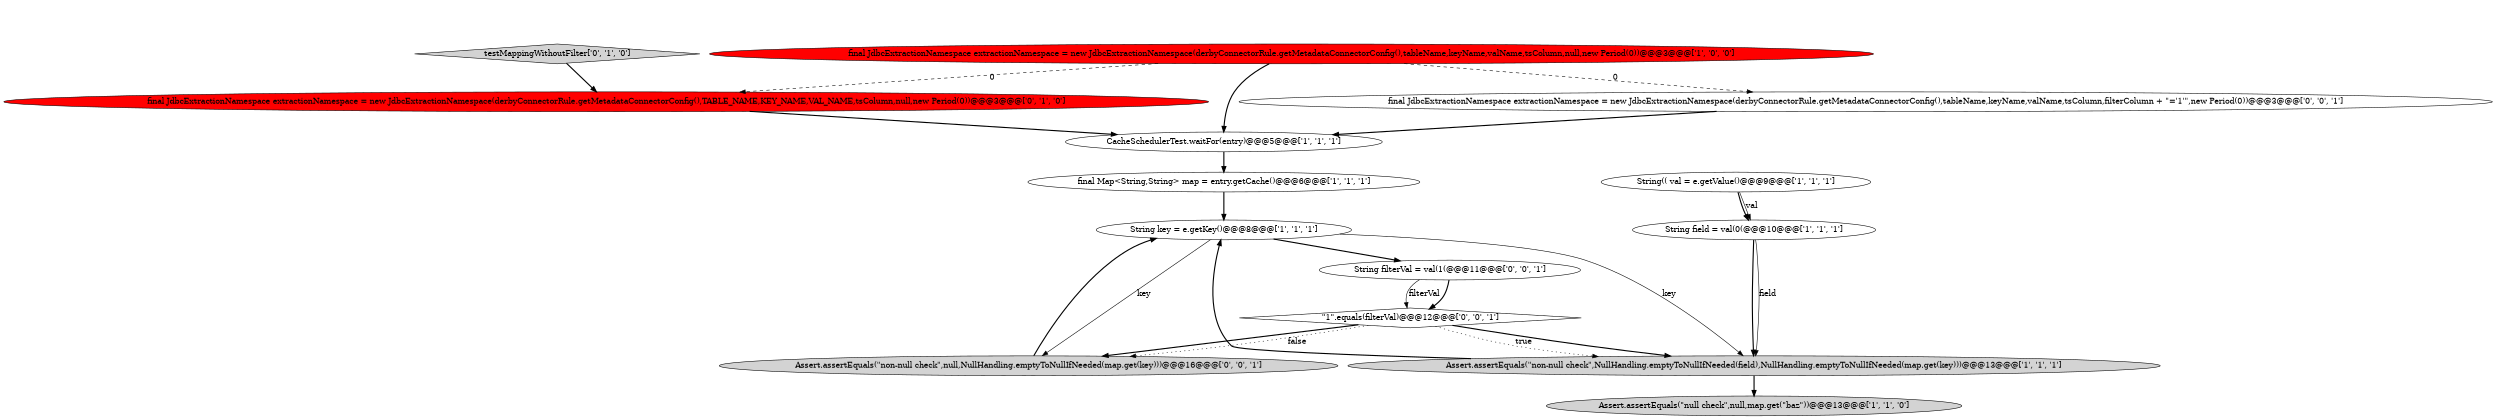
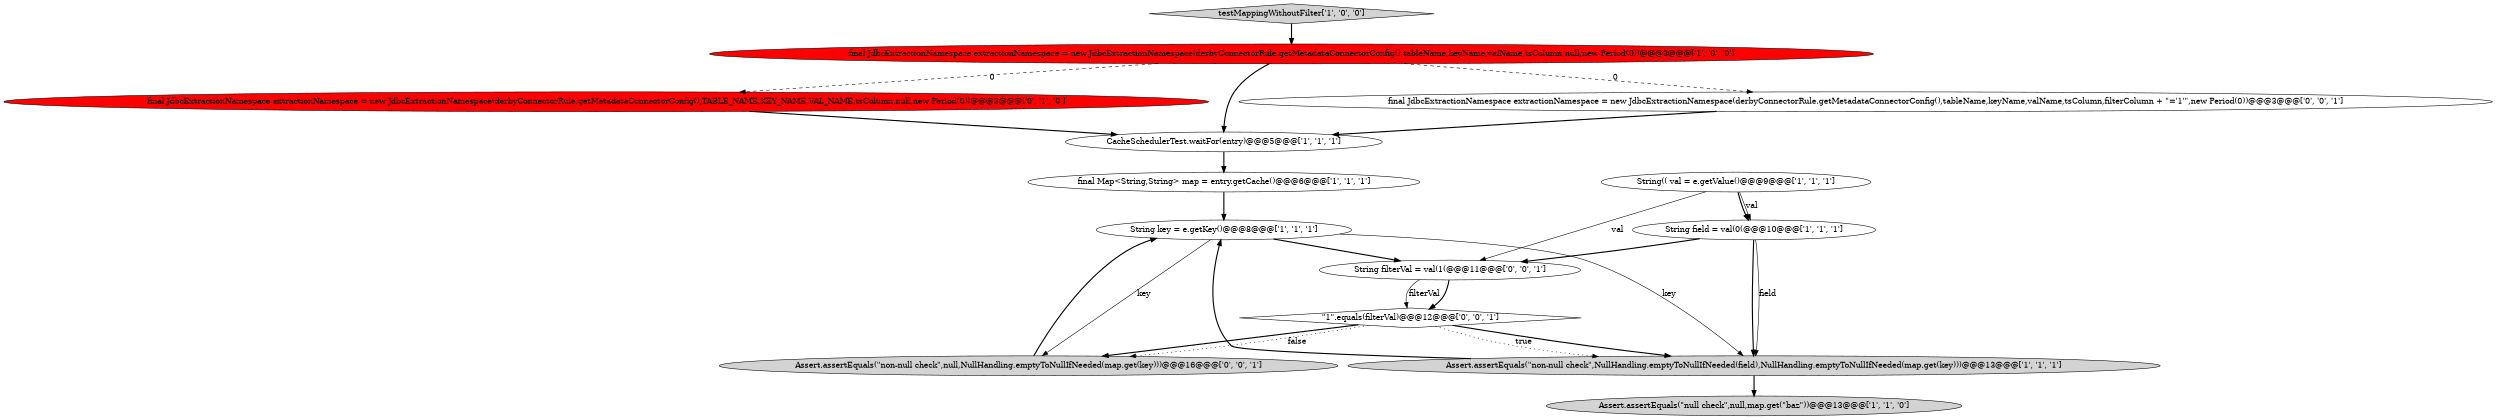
node "testMappingWithoutFilter['1', '0', '0']": added
node "testMappingWithoutFilter['0', '1', '0']": removed
edge "String(( val = e.getValue()@@@9@@@['1', '1', '1']" -> "String filterVal = val(1(@@@11@@@['0', '0', '1']": added, label "val"
edge "String field = val(0(@@@10@@@['1', '1', '1']" -> "String filterVal = val(1(@@@11@@@['0', '0', '1']": added
